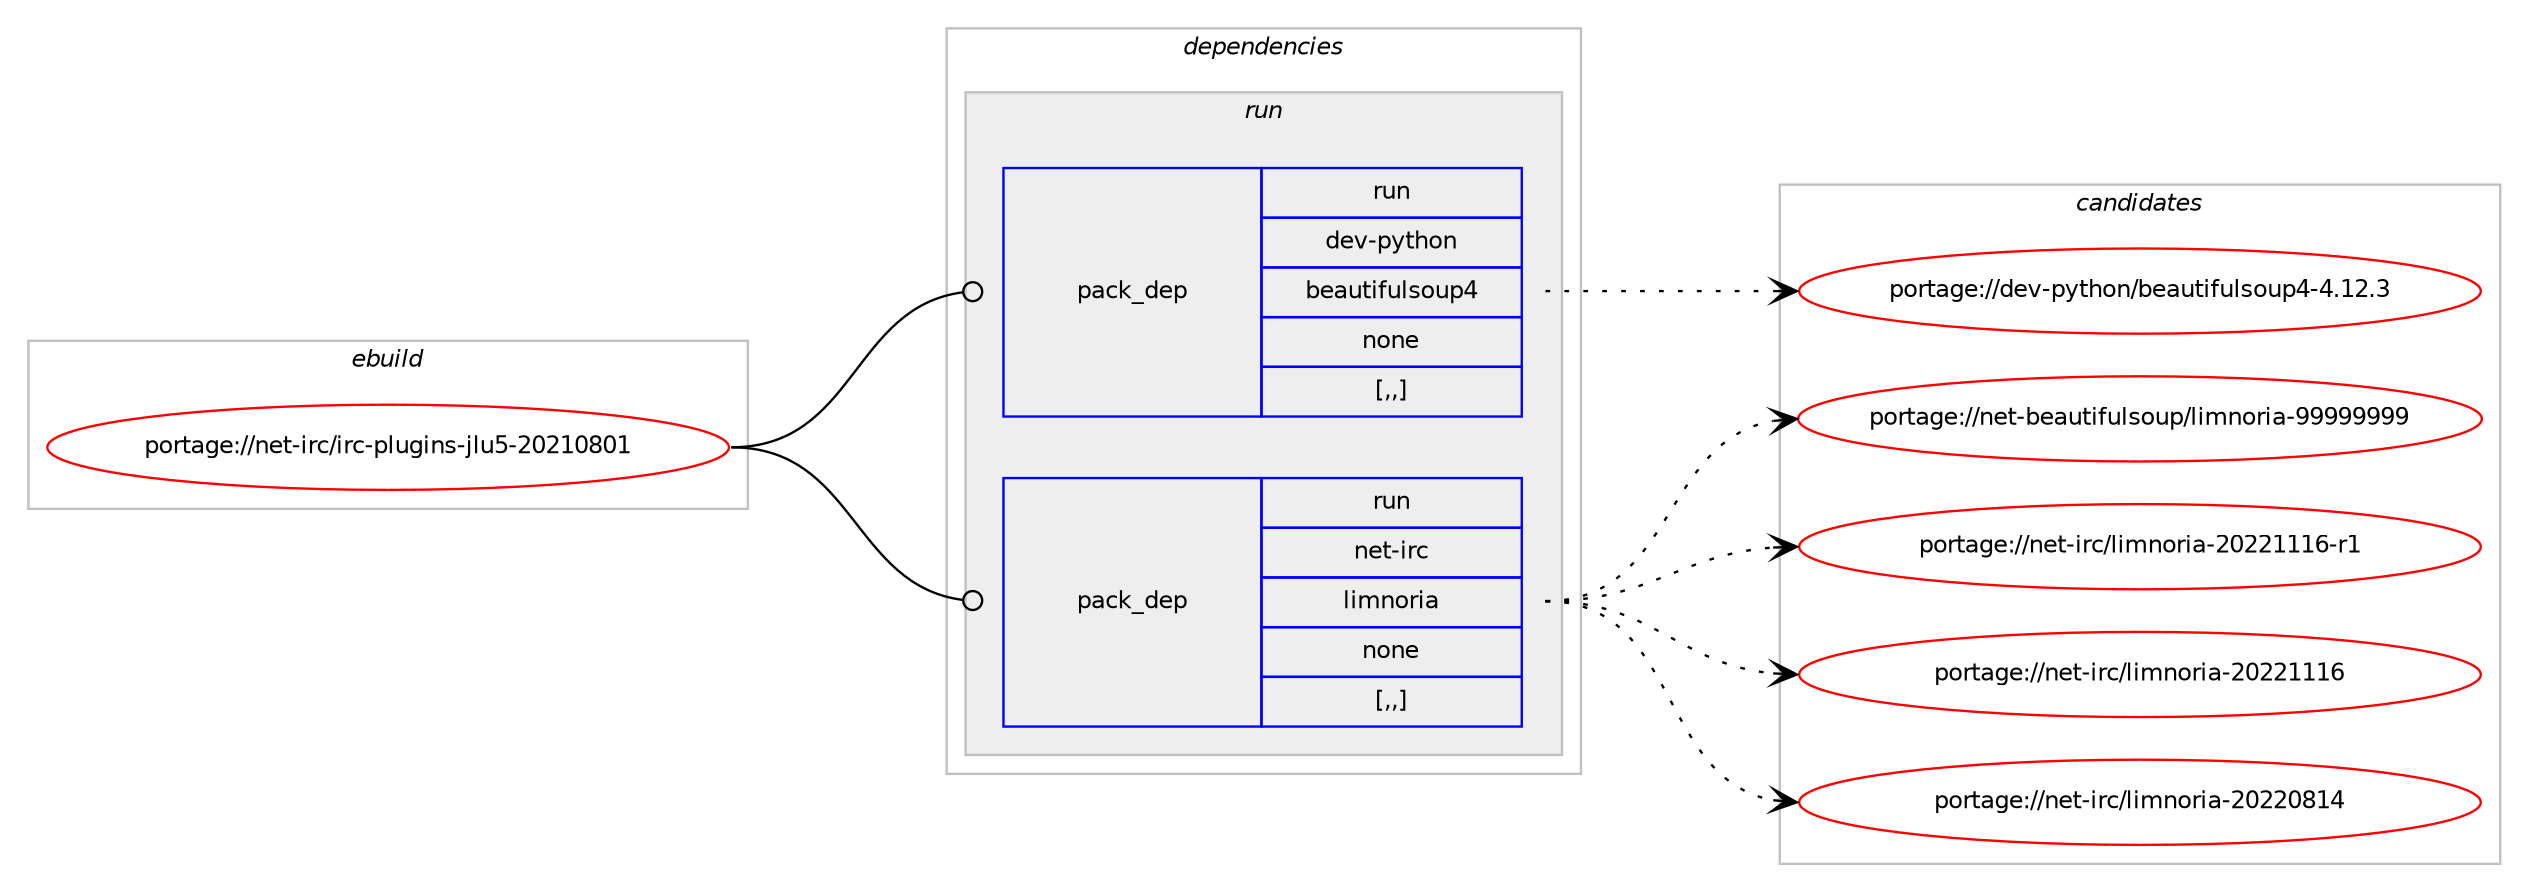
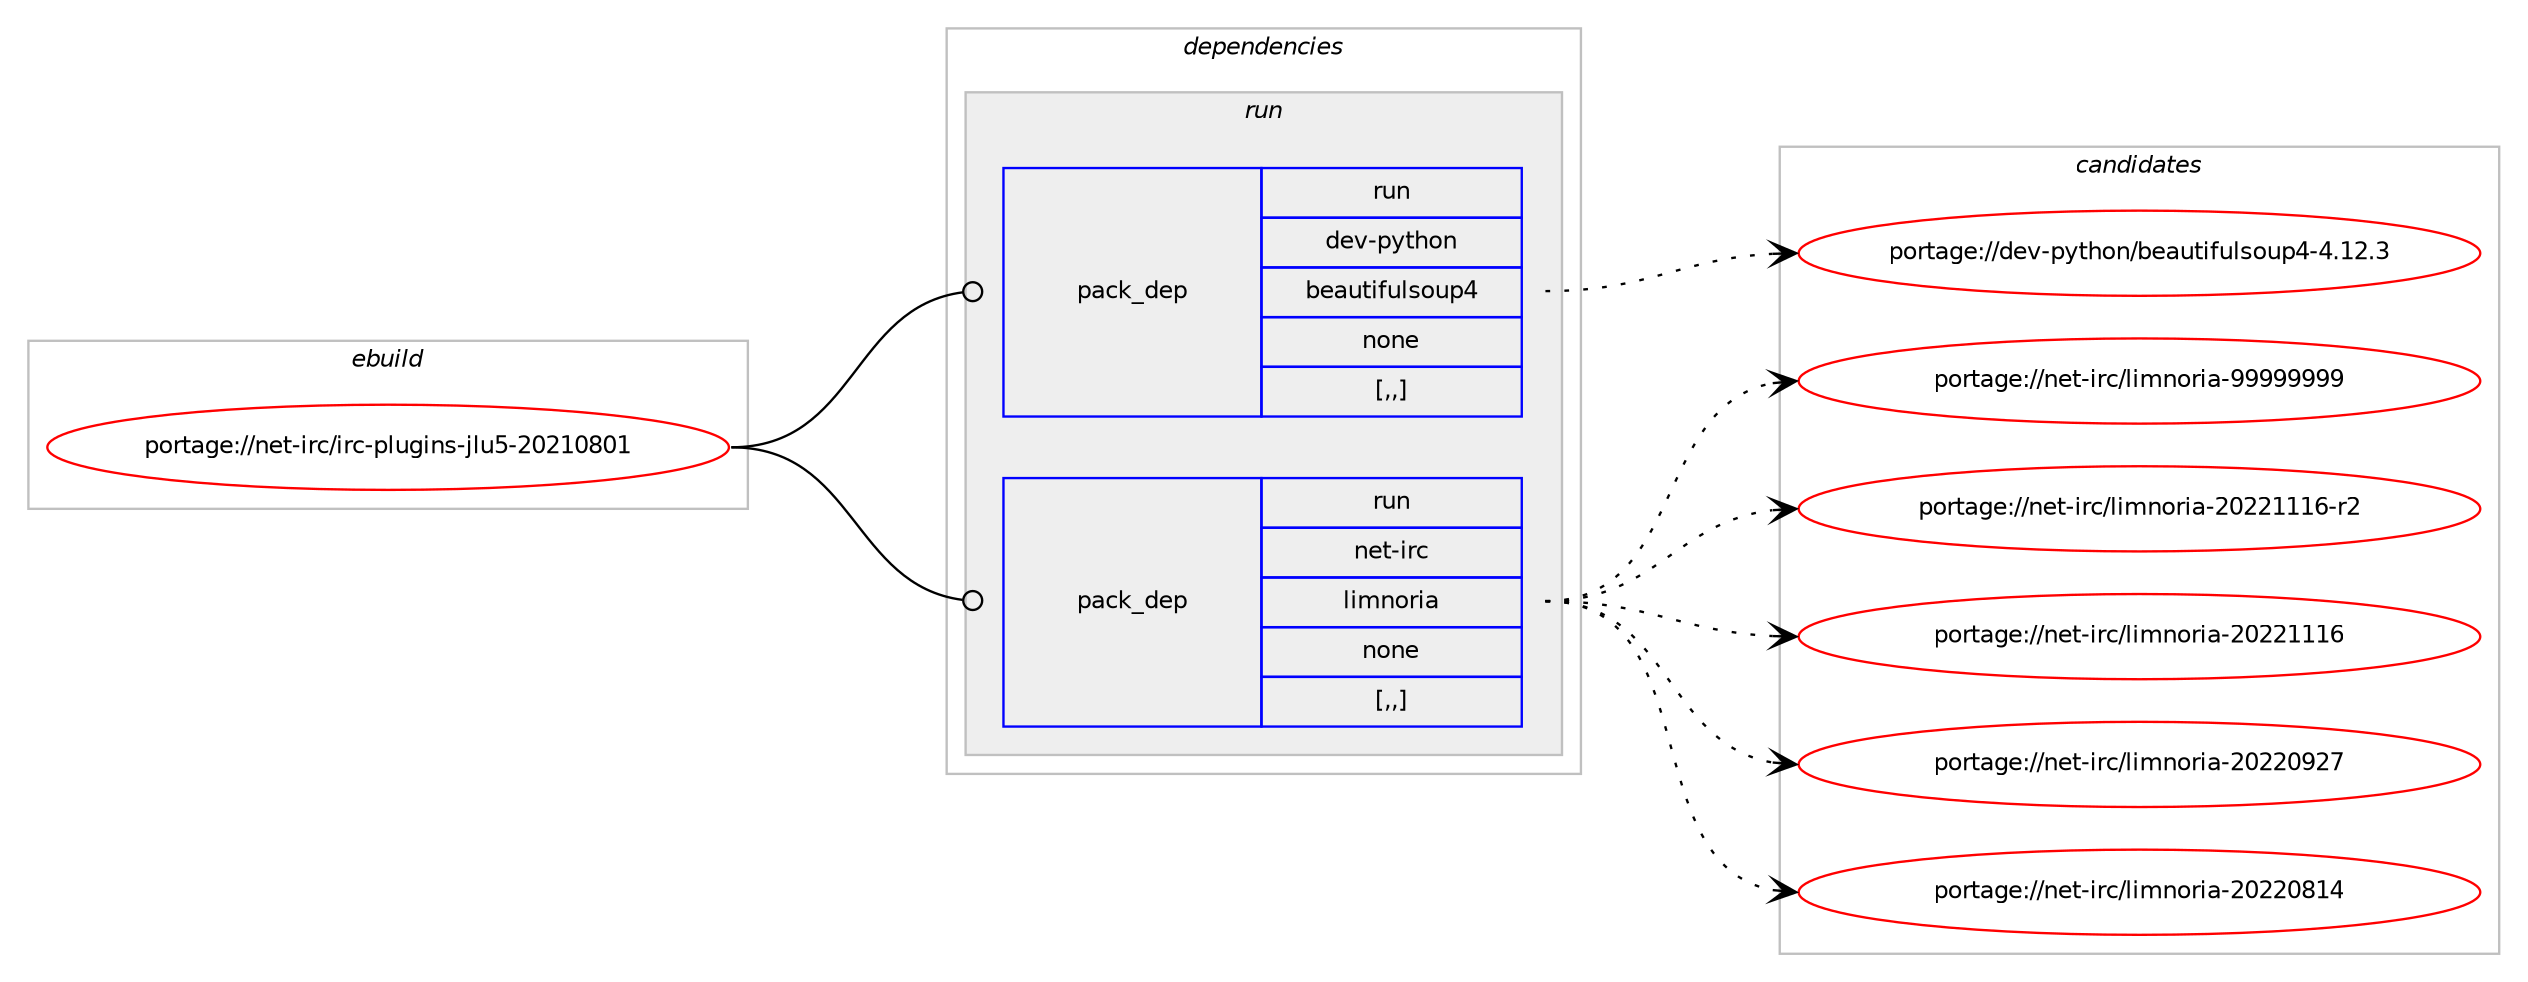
node "portage://net-beautifulsoup/limnoria-99999999": label "portage://net-beautifulsoup/limnoria-99999999" -> "portage://net-irc/limnoria-99999999"
node "portage://net-irc/limnoria-20221116-r1": label "portage://net-irc/limnoria-20221116-r1" -> "portage://net-irc/limnoria-20221116-r2"
node "portage://net-irc/limnoria-20220927": added
